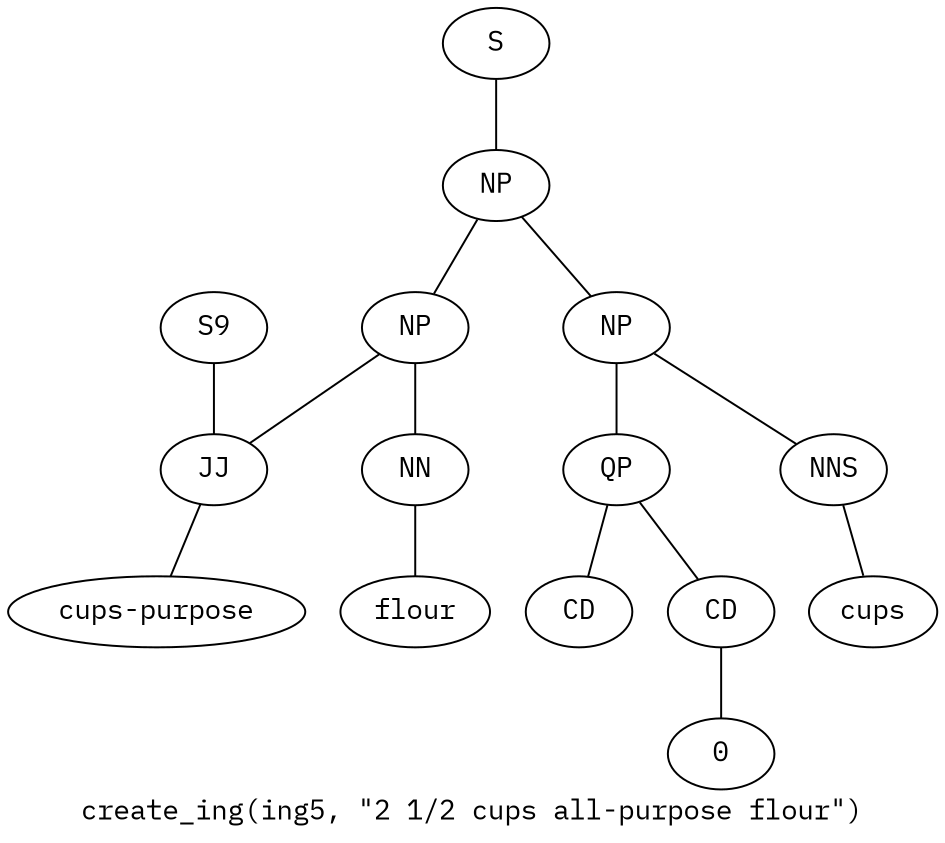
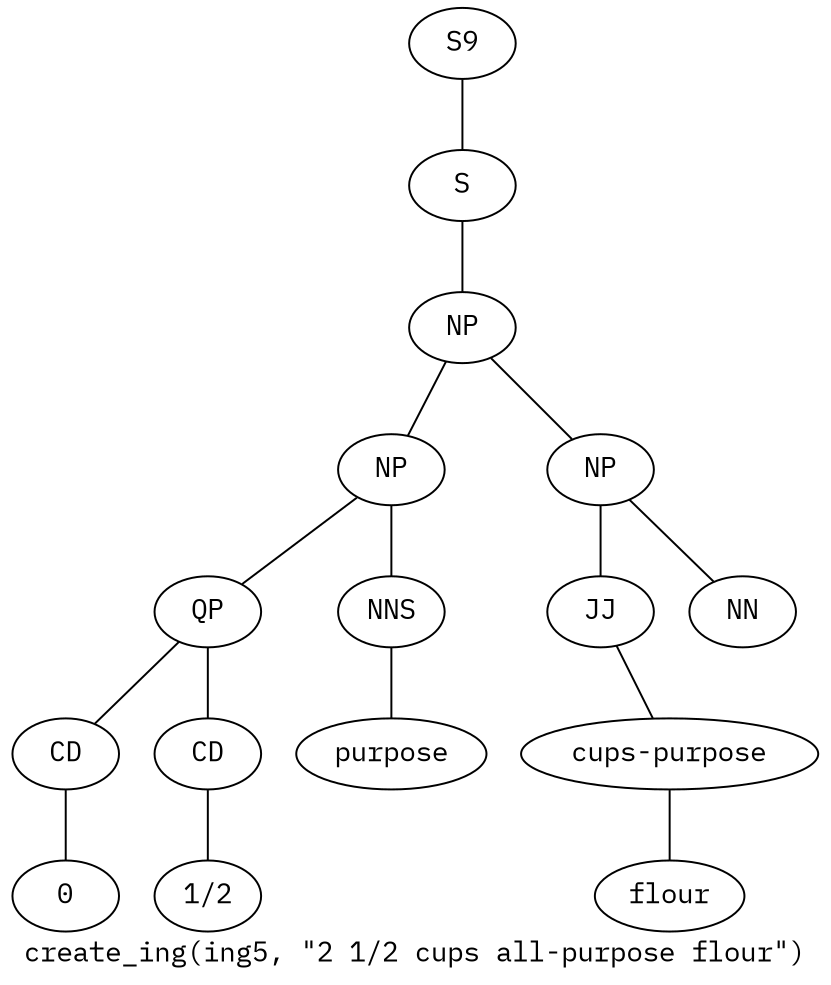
edge "S9" -- "JJ": now "S9" -- "S"
edge "NN" -- "flour": now "cups-purpose" -- "flour"
node "cups": label "cups" -> "purpose"
node "1/2": added
